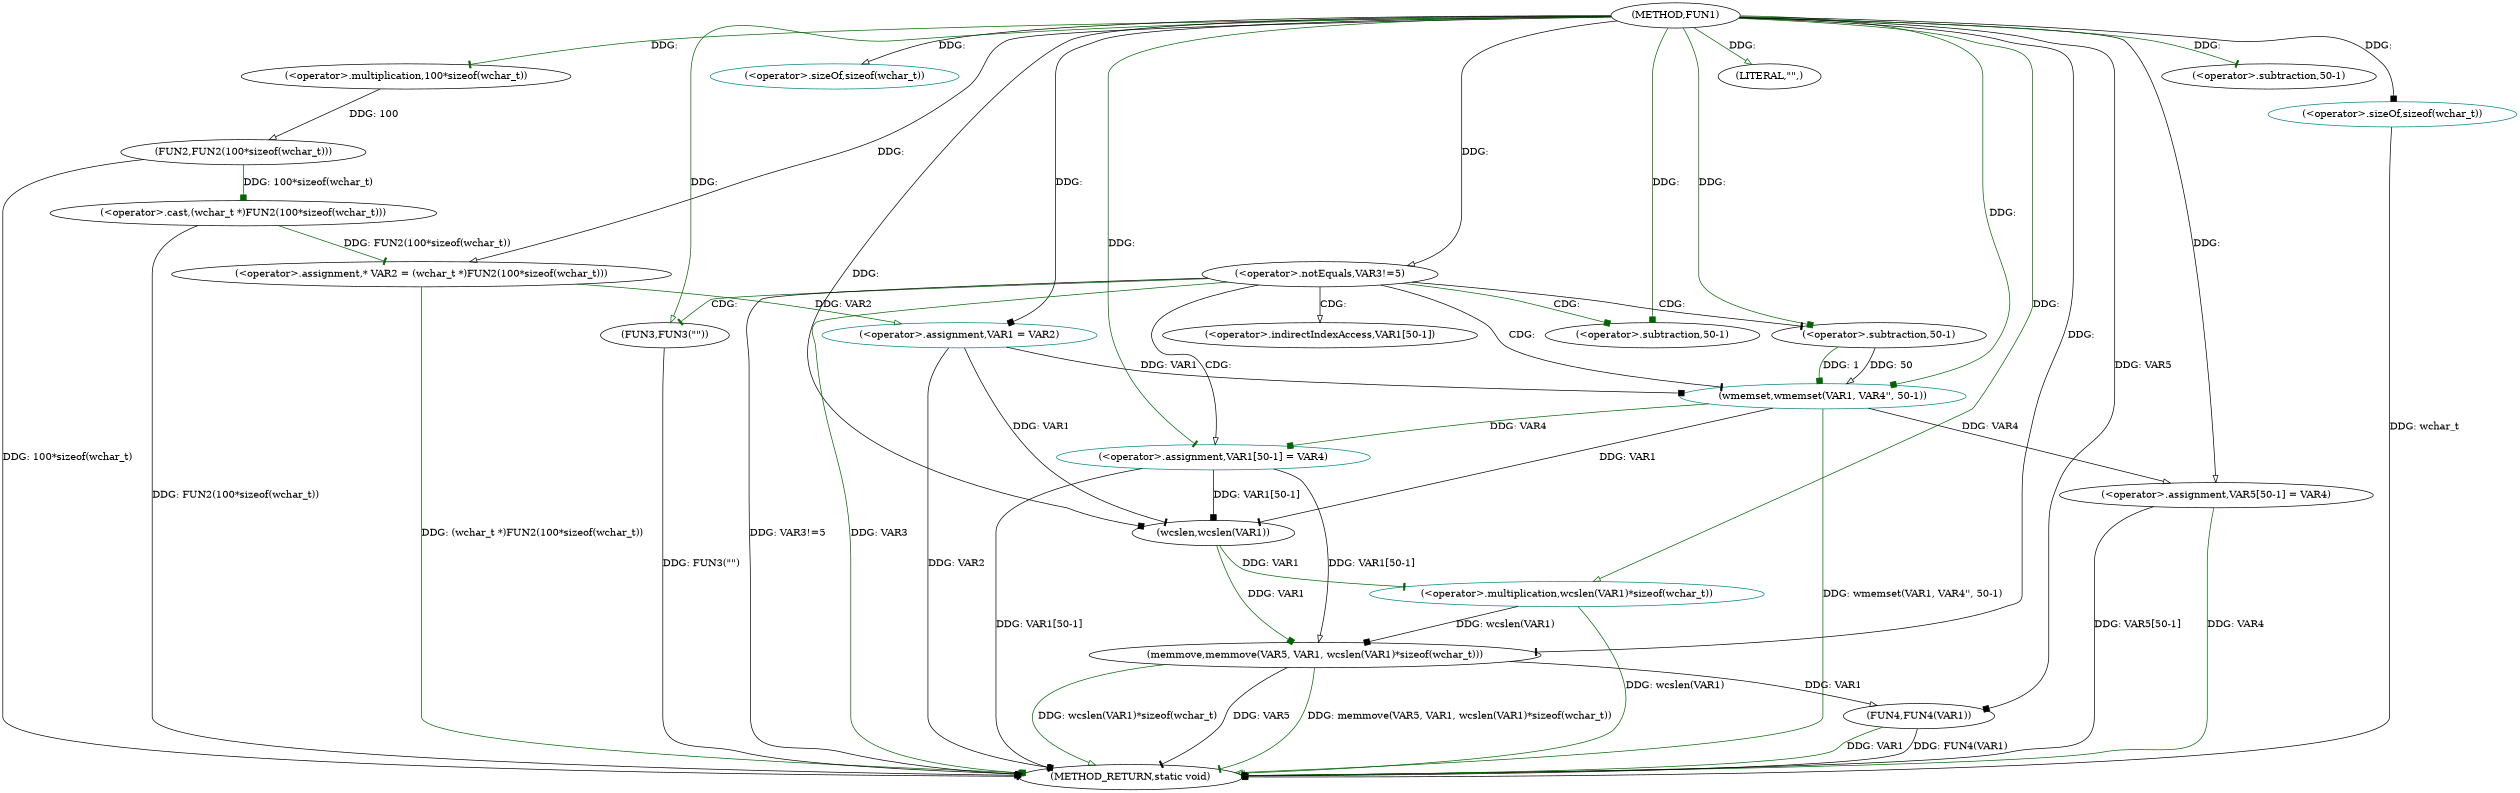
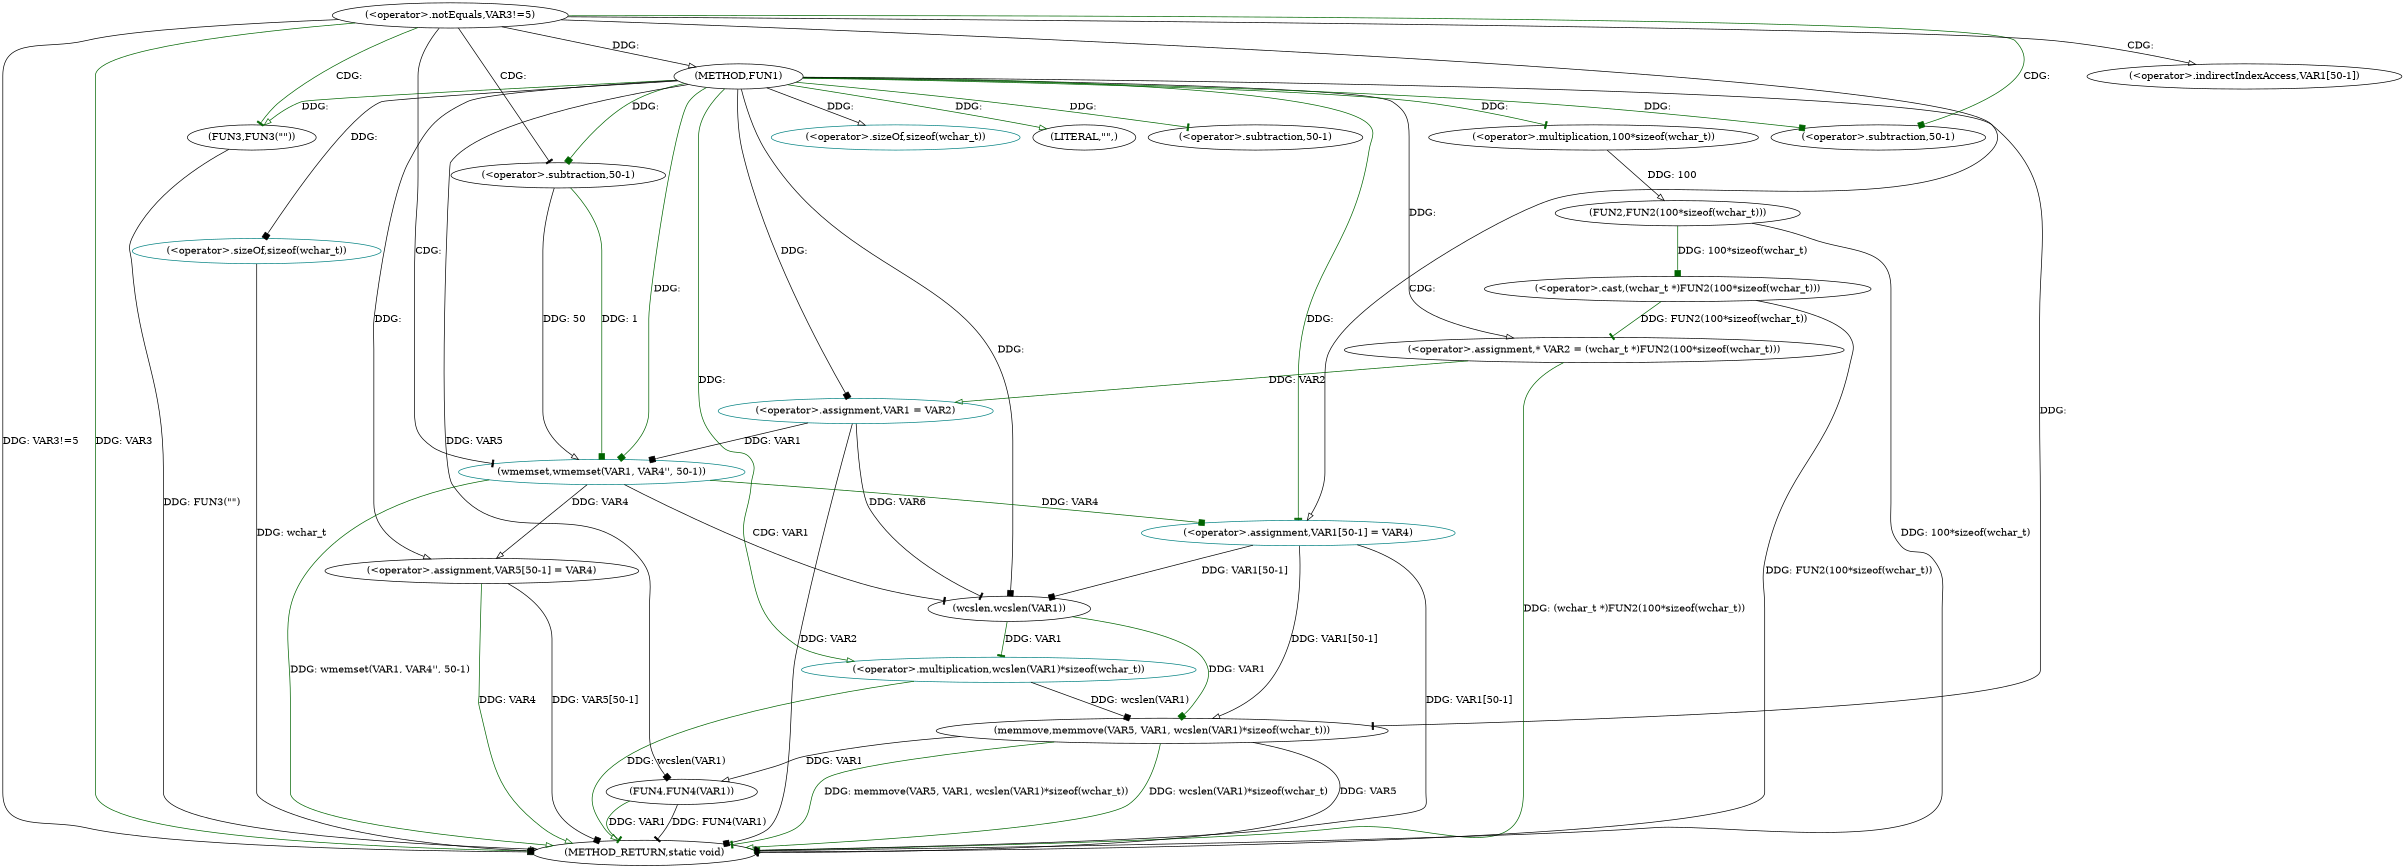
edge "(METHOD,FUN1)" -> "(<operator>.notEquals,VAR3!=5)": reversed
edge "(<operator>.assignment,VAR1 = VAR2)" -> "(wcslen,wcslen(VAR1))": label "DDG: VAR1" -> "DDG: VAR6"
edge "(wmemset,wmemset(VAR1, VAR4'', 50-1))" -> "(wcslen,wcslen(VAR1))": label "DDG: VAR1" -> "CDG: VAR1"
edge "(<operator>.cast,(wchar_t *)FUN2(100*sizeof(wchar_t)))" -> "(METHOD_RETURN,static void)": arrowhead box -> tee
